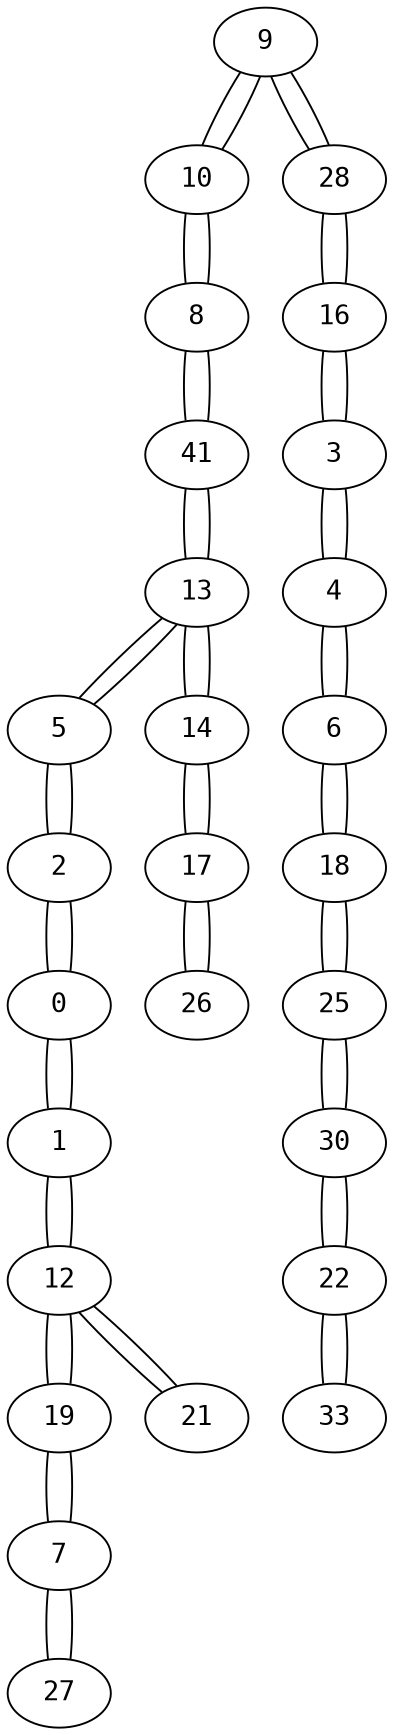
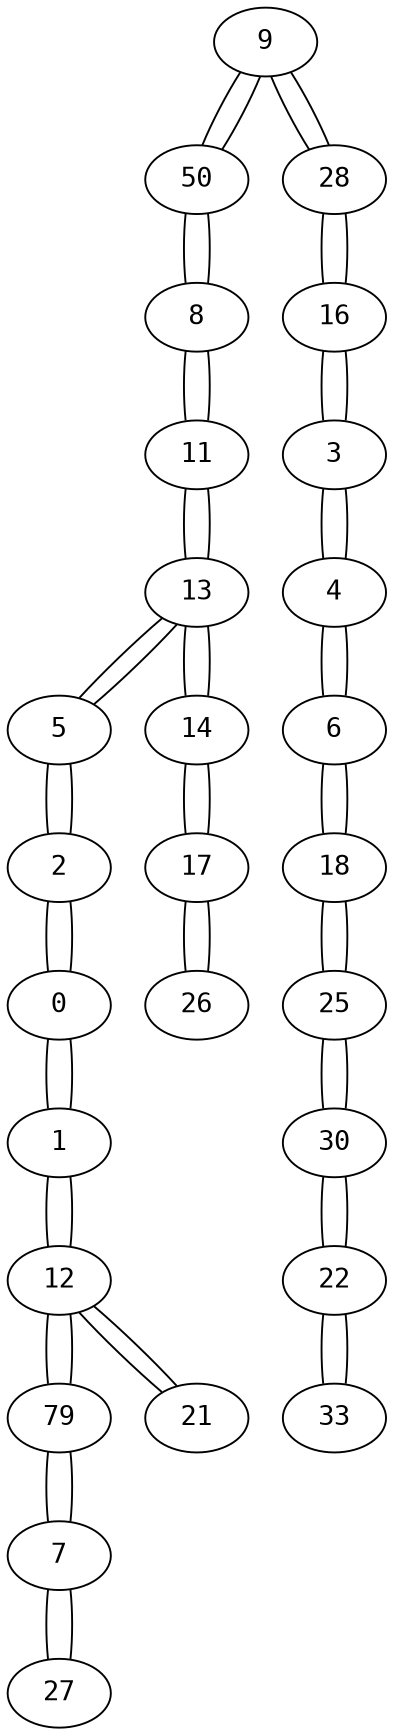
node "10": label "10" -> "50"
node "41": label "41" -> "11"
node "19": label "19" -> "79"
